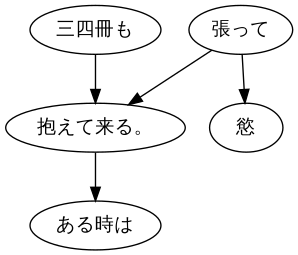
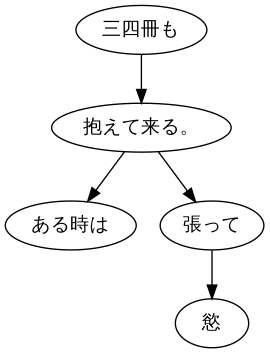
edge "張って" -> "抱えて来る。": reversed
